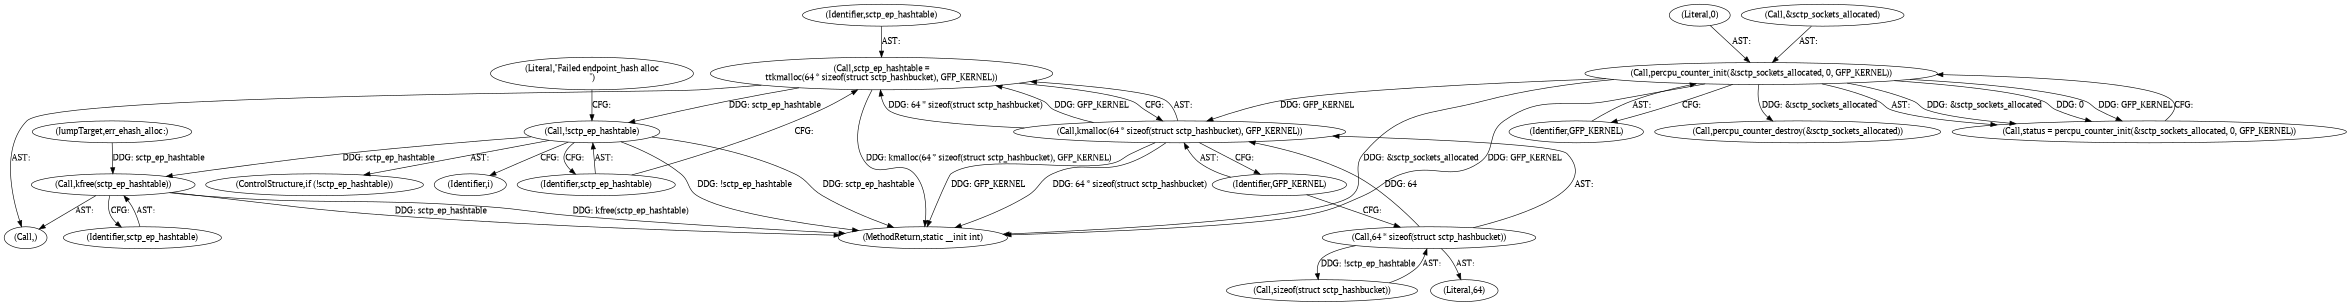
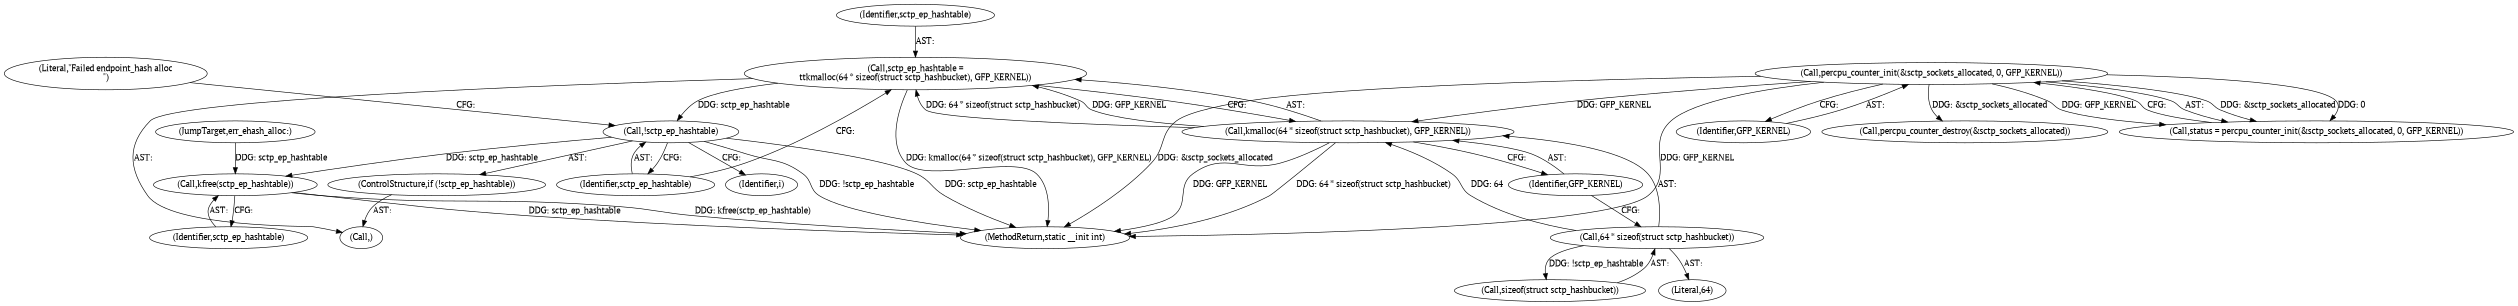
node "(Literal,0)": removed
node "(Call,&sctp_sockets_allocated)": removed
edge "(Call,kfree(sctp_ep_hashtable))" -> "(Call,)": now "(ControlStructure,if (!sctp_ep_hashtable))" -> "(Call,)"
